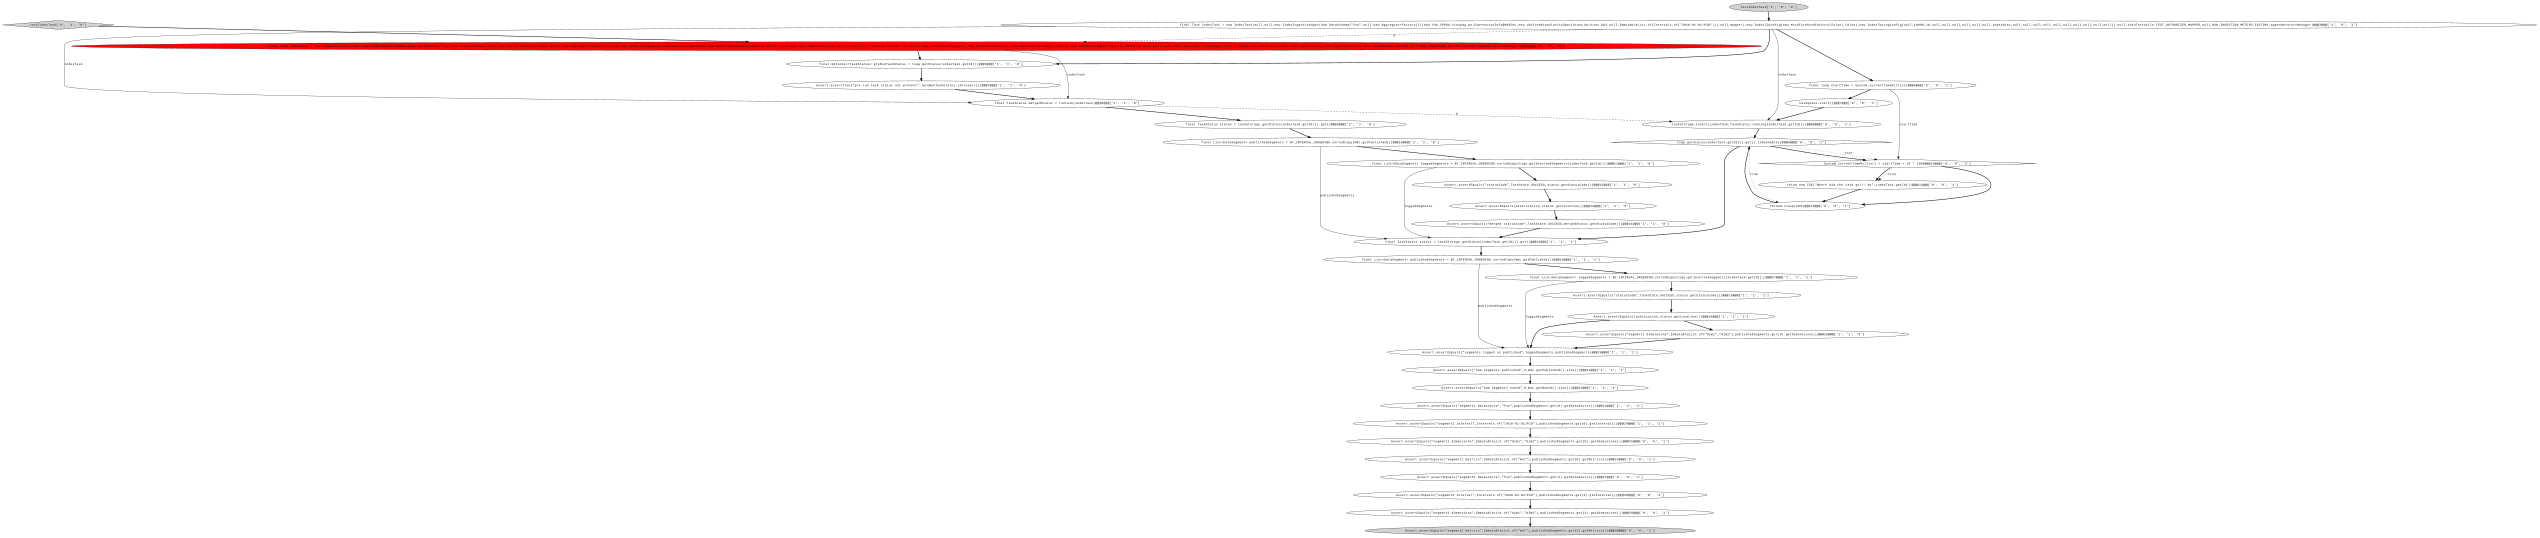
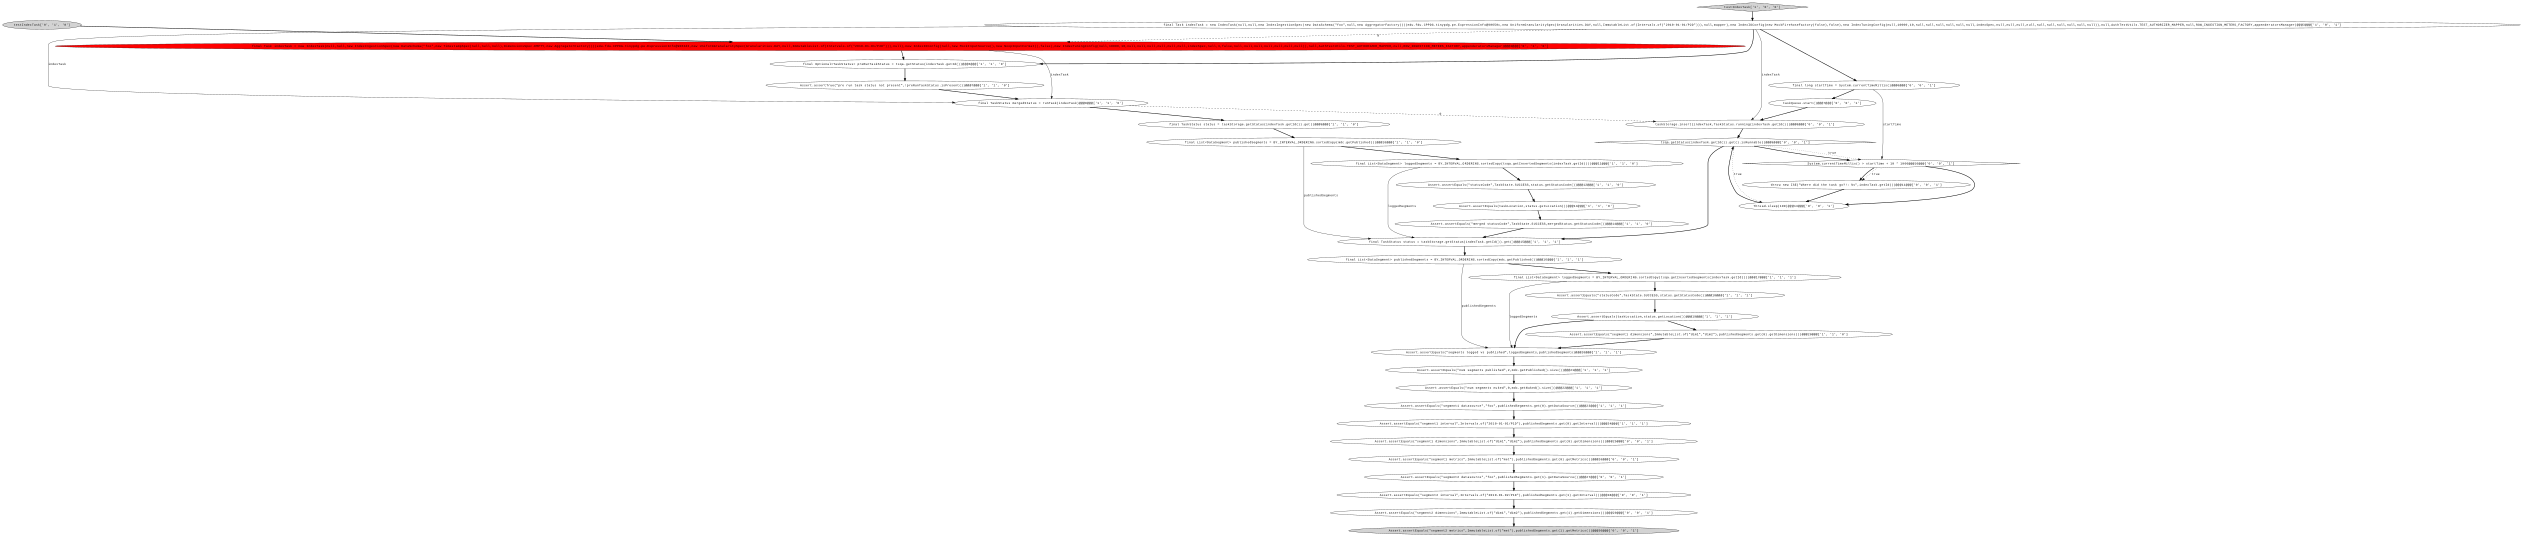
node "testIndexTask['1', '0', '0']": shape ellipse -> diamond
node "testIndexTask['0', '1', '0']": shape diamond -> ellipse
